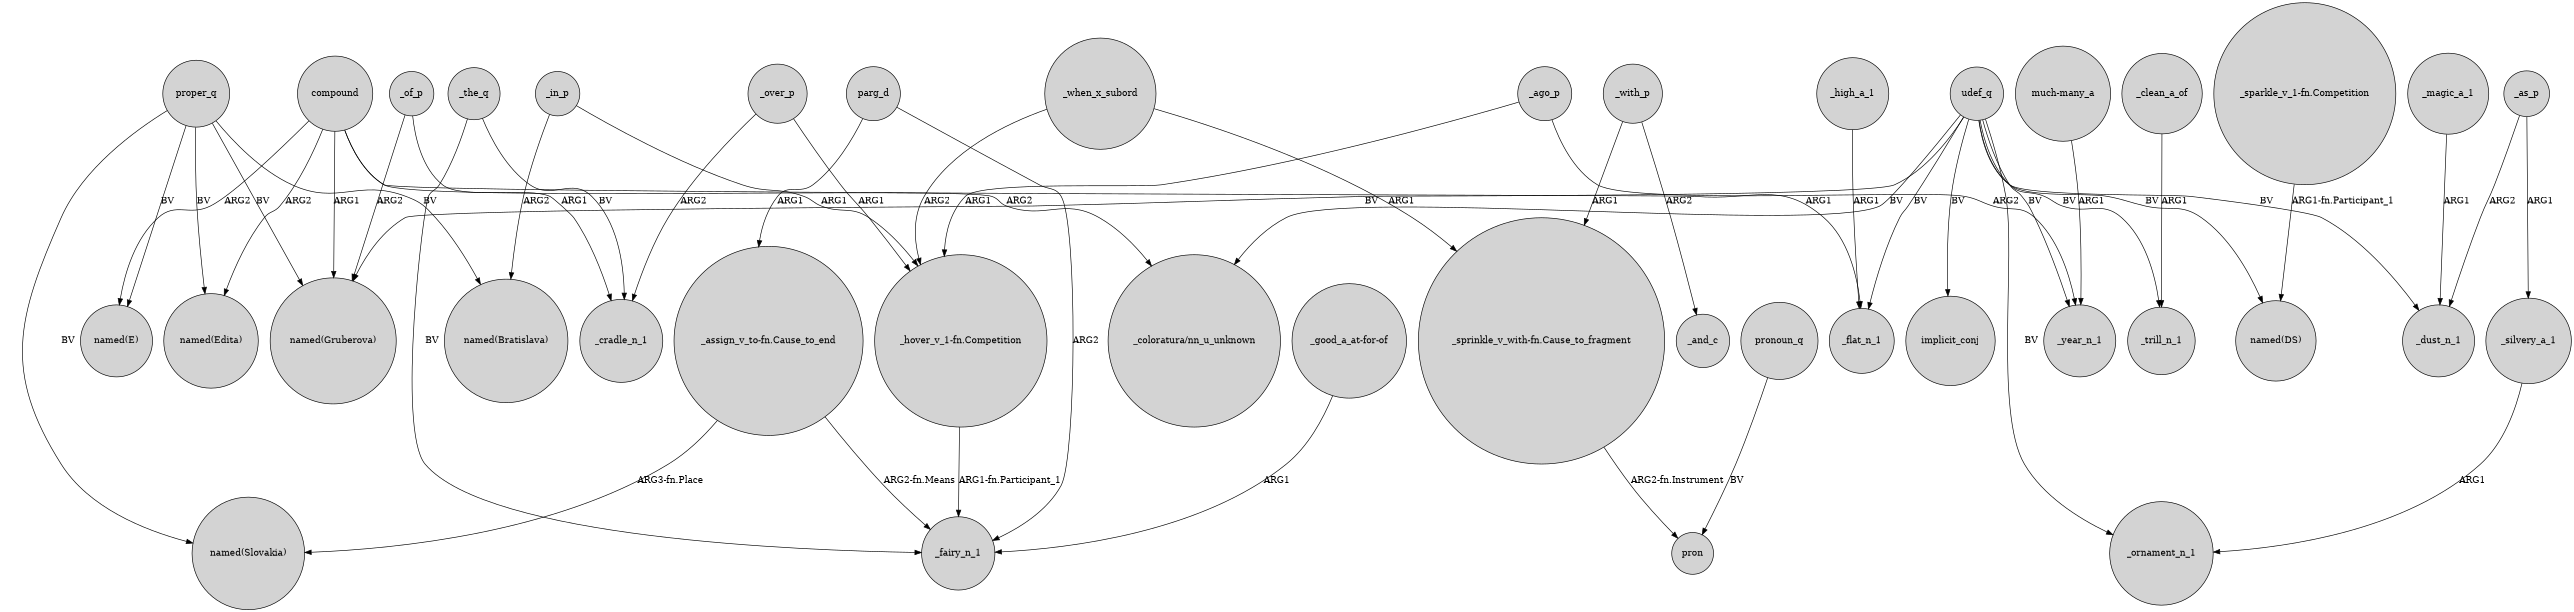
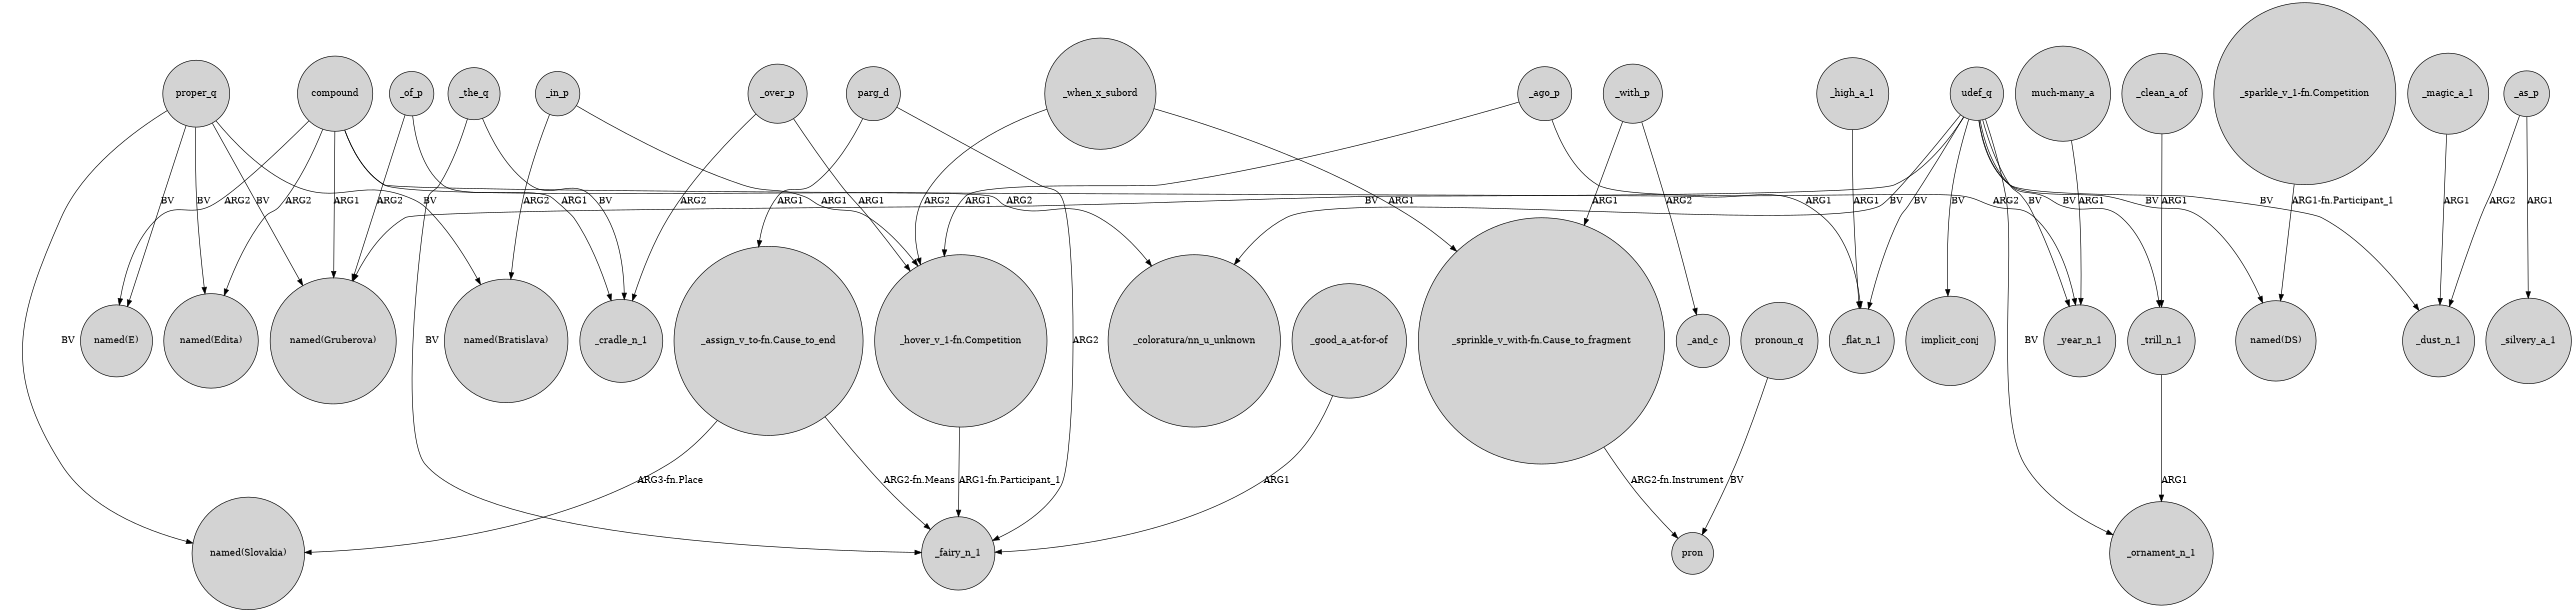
edge "_silvery_a_1" -> "_ornament_n_1": now "_trill_n_1" -> "_ornament_n_1"
